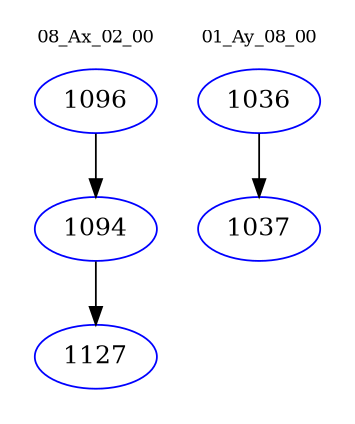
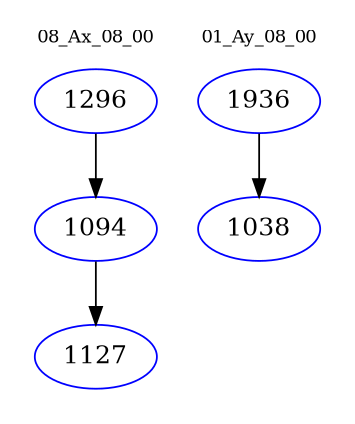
cluster "08_Ax_02_00": label "08_Ax_02_00" -> "08_Ax_08_00"
node "1096": label "1096" -> "1296"
node "1036": label "1036" -> "1936"
node "1037": label "1037" -> "1038"
